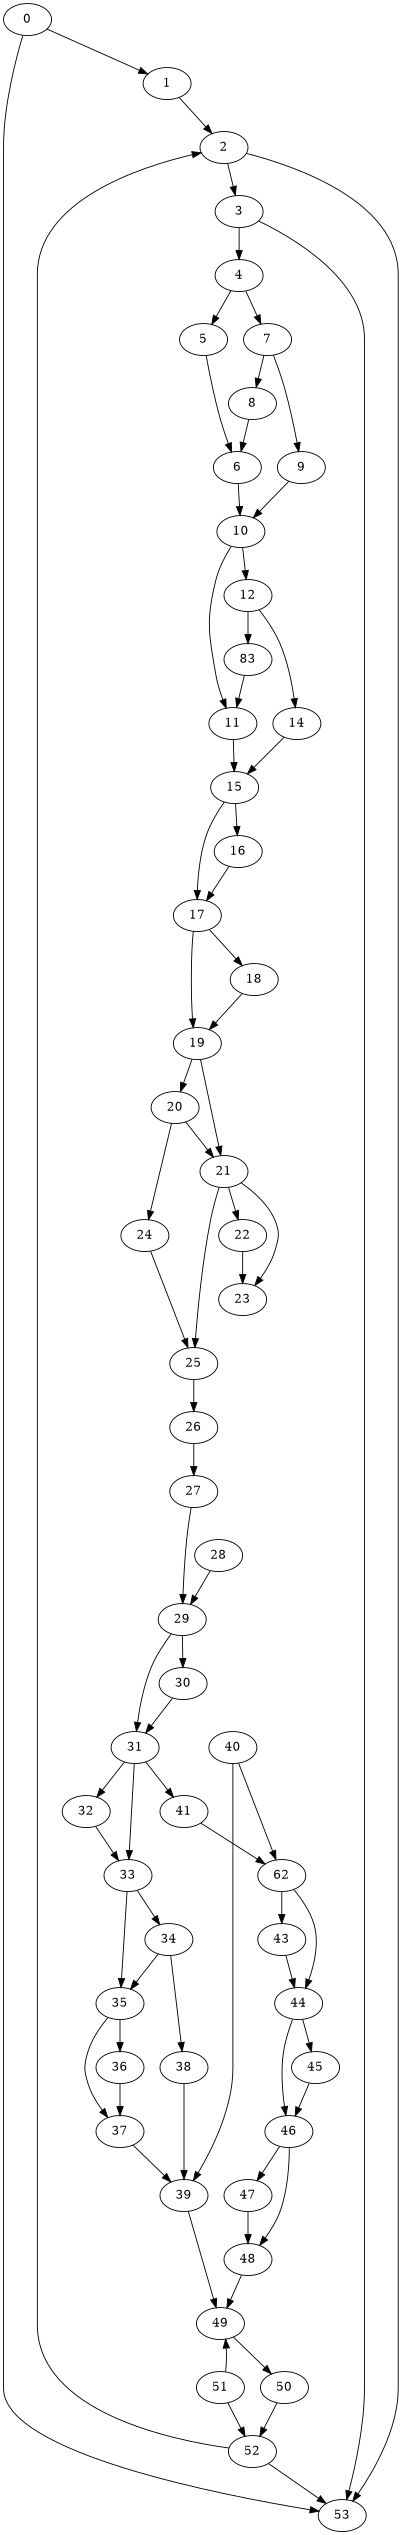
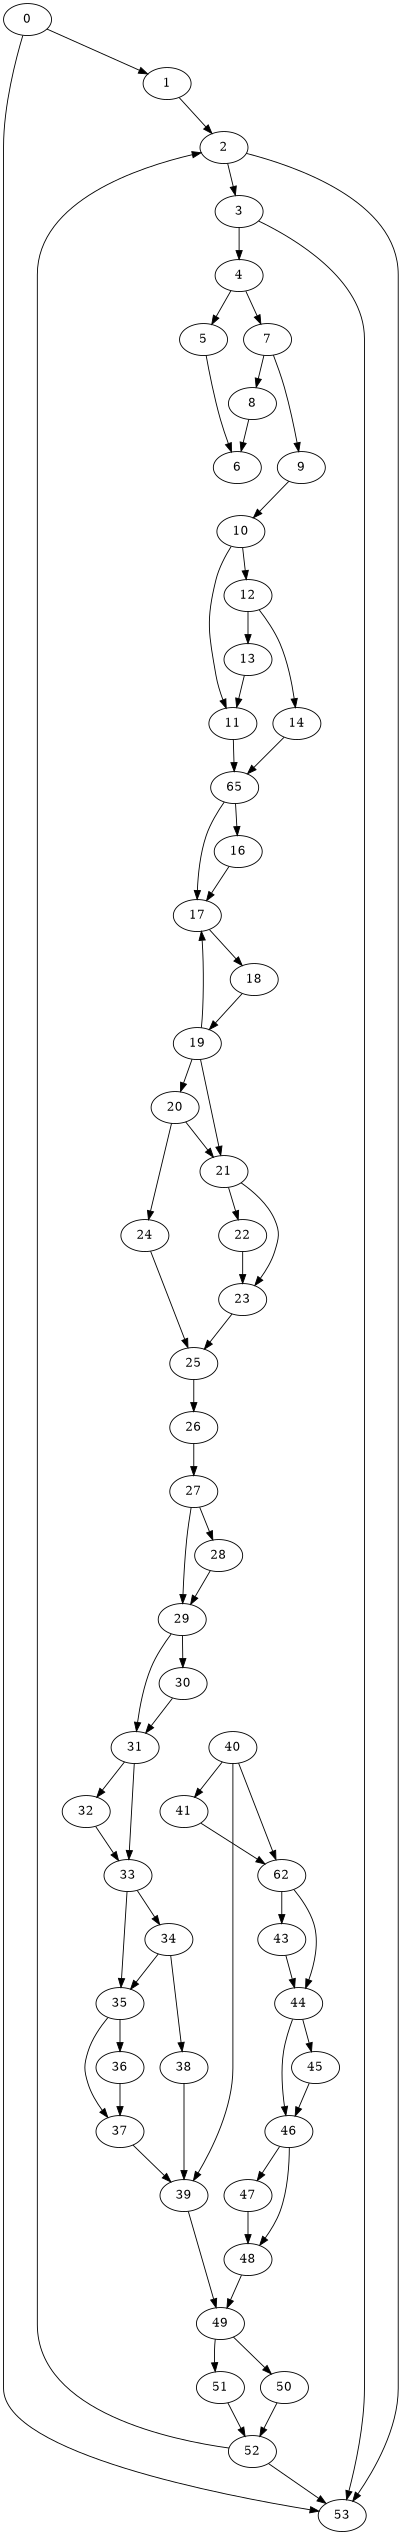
edge "6" -> "10": removed
node "83": label "83" -> "13"
node "15": label "15" -> "65"
edge "17" -> "19": reversed
edge "21" -> "25": now "23" -> "25"
edge "27" -> "28": added
edge "31" -> "41": now "40" -> "41"
edge "51" -> "49": reversed
